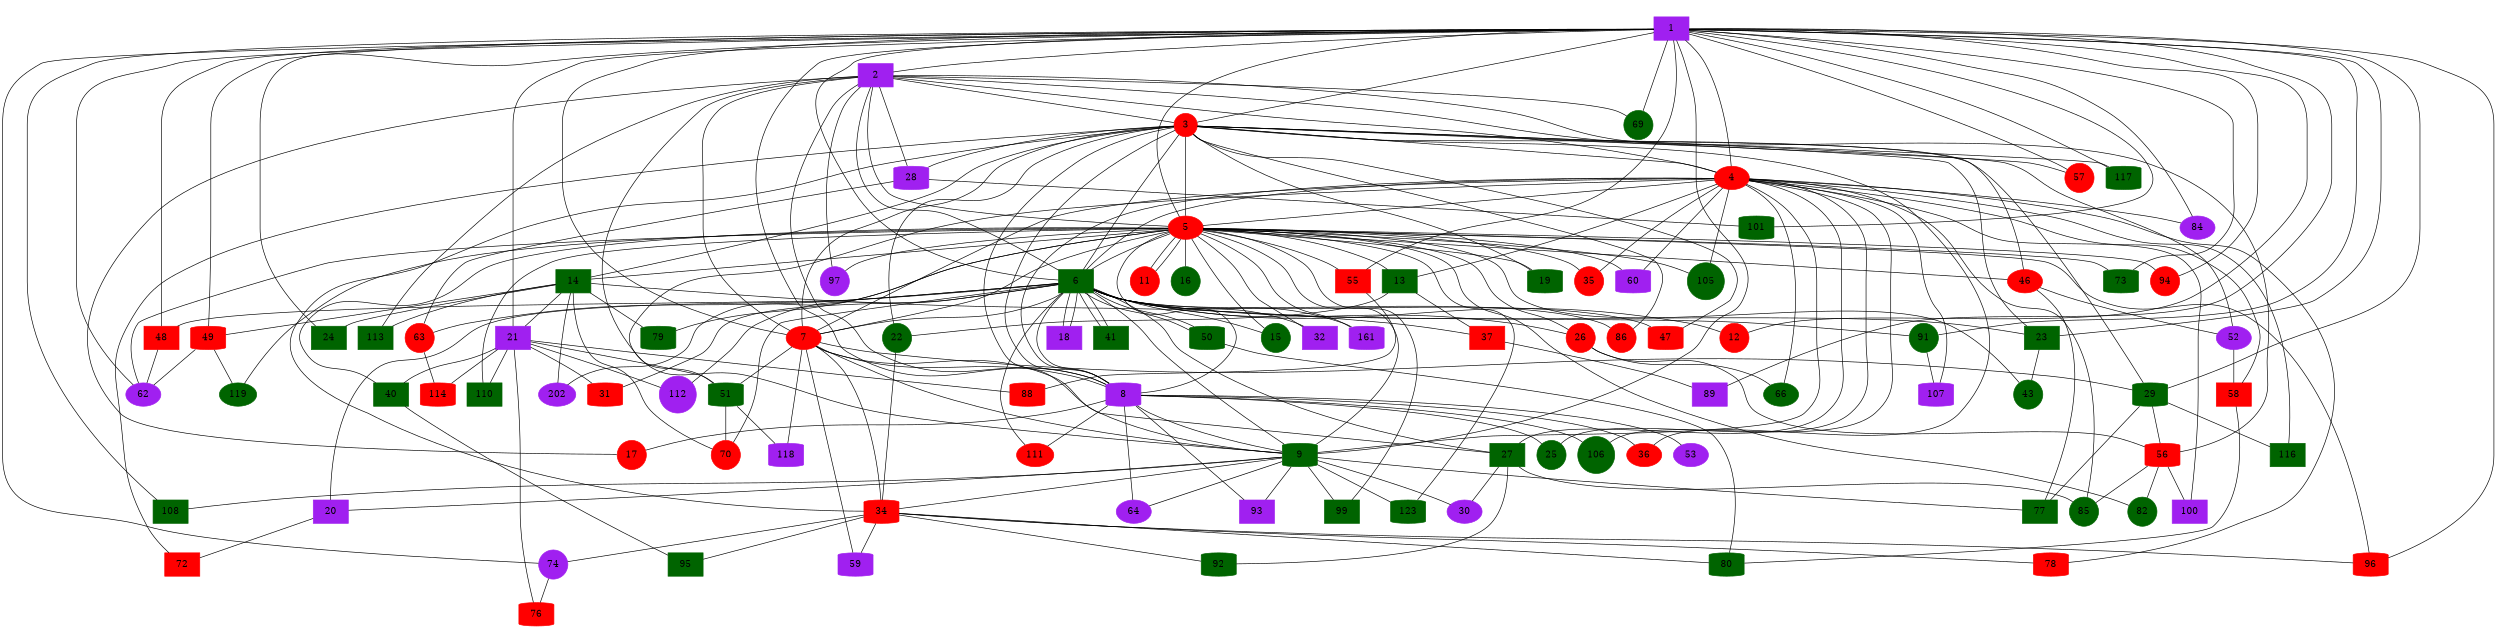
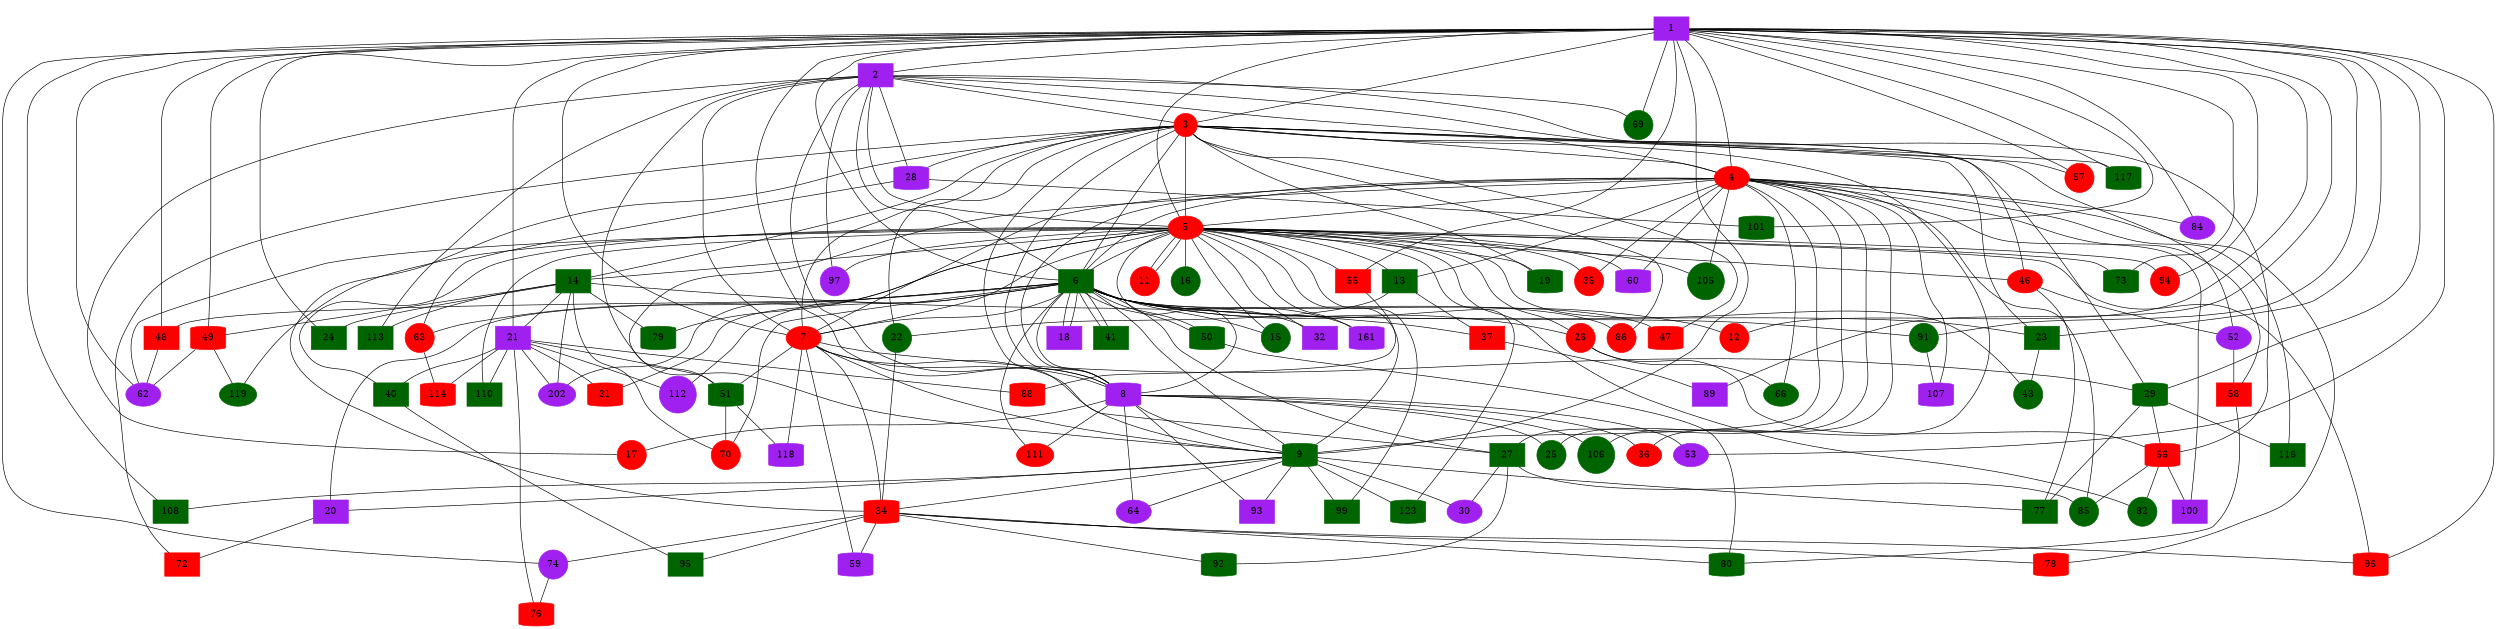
edge "1" -- "53": added
edge "21" -- "202": added
